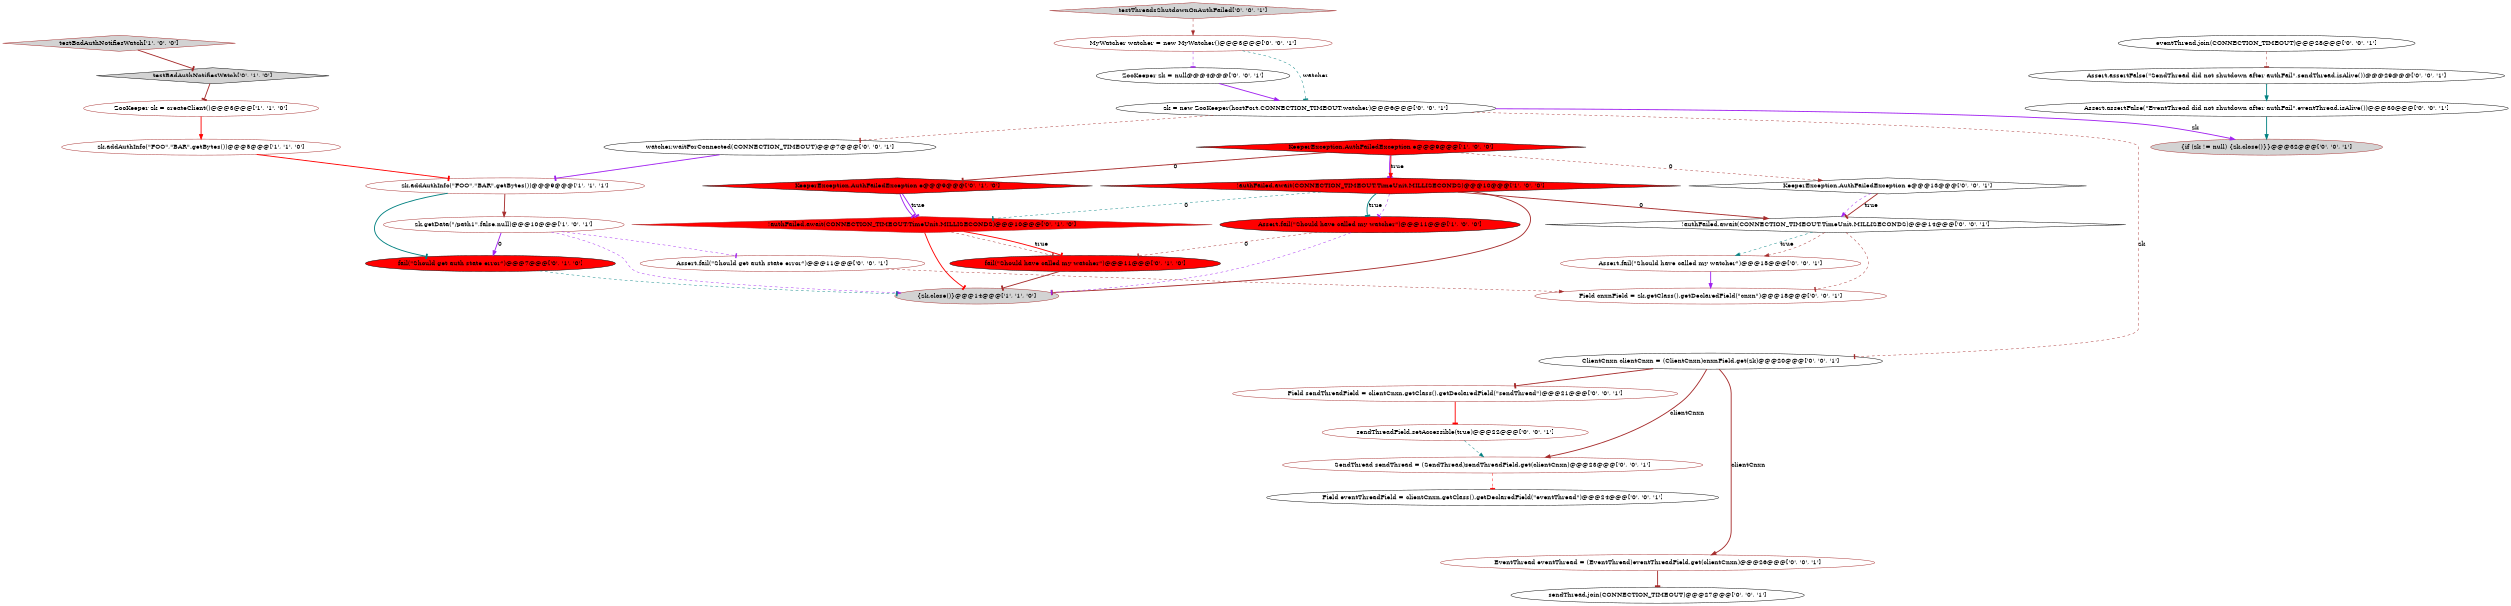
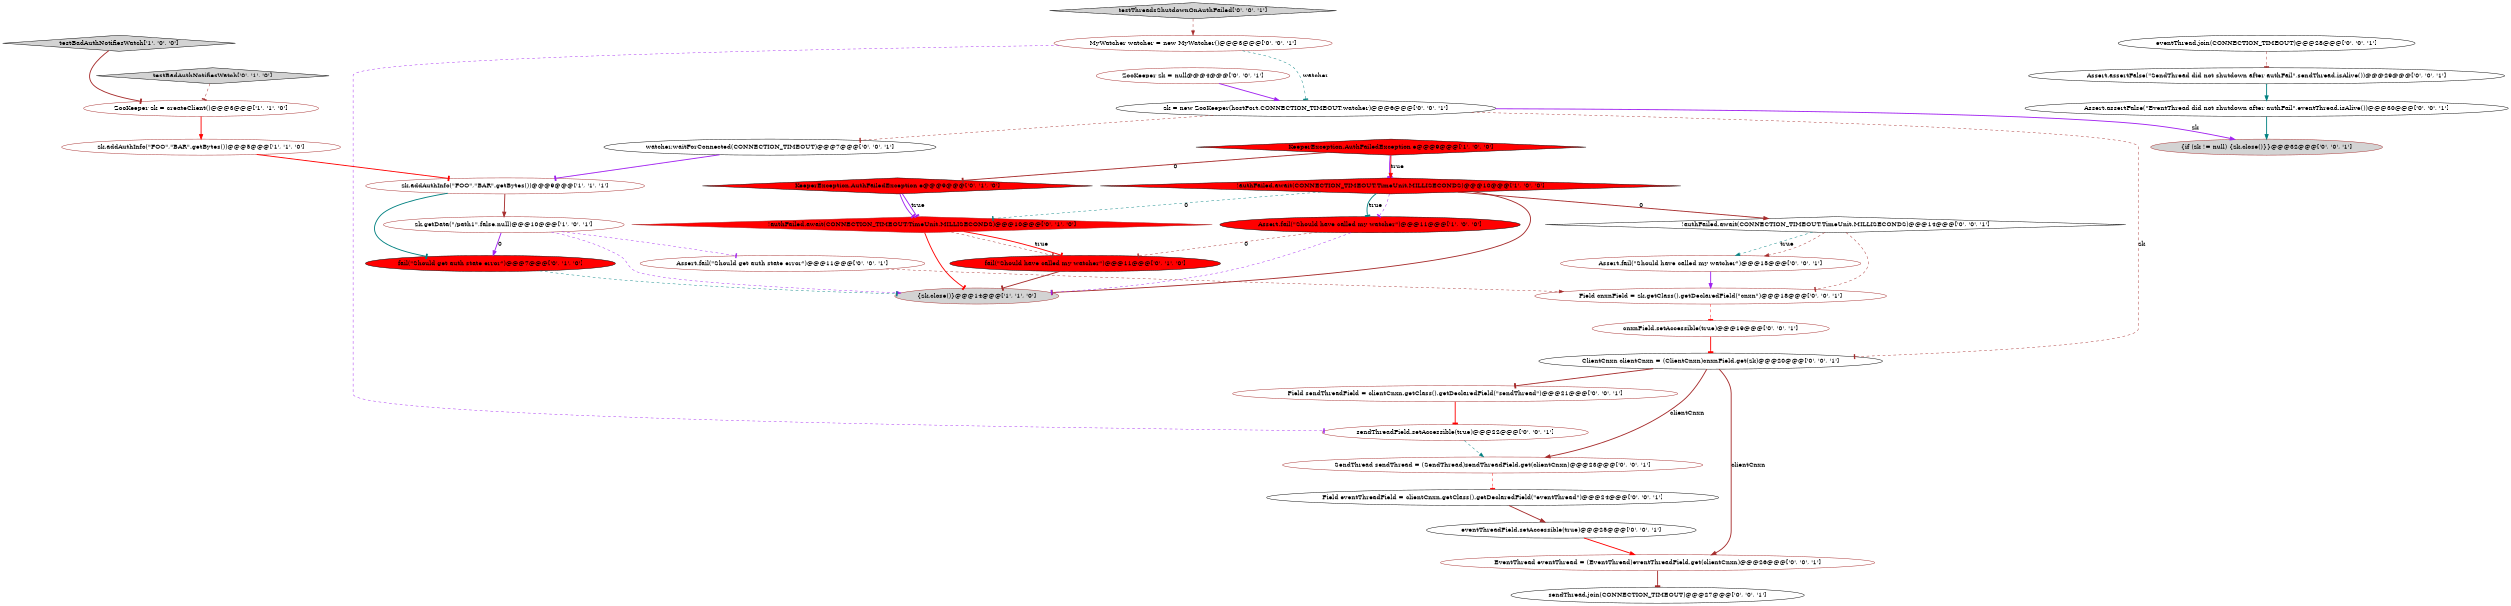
node "testThreadsShutdownOnAuthFailed['0', '0', '1']": color brown -> black
node "testBadAuthNotifiesWatch['1', '0', '0']": color brown -> black
edge "MyWatcher watcher = new MyWatcher()@@@3@@@['0', '0', '1']" -> "ZooKeeper zk = null@@@4@@@['0', '0', '1']": now "MyWatcher watcher = new MyWatcher()@@@3@@@['0', '0', '1']" -> "sendThreadField.setAccessible(true)@@@22@@@['0', '0', '1']"
edge "testBadAuthNotifiesWatch['1', '0', '0']" -> "testBadAuthNotifiesWatch['0', '1', '0']": now "testBadAuthNotifiesWatch['1', '0', '0']" -> "ZooKeeper zk = createClient()@@@3@@@['1', '1', '0']"
node "ZooKeeper zk = null@@@4@@@['0', '0', '1']": color black -> brown
edge "testBadAuthNotifiesWatch['0', '1', '0']" -> "ZooKeeper zk = createClient()@@@3@@@['1', '1', '0']": style bold -> dashed
node "KeeperException.AuthFailedException e@@@13@@@['0', '0', '1']": removed
node "cnxnField.setAccessible(true)@@@19@@@['0', '0', '1']": added
node "eventThreadField.setAccessible(true)@@@25@@@['0', '0', '1']": added
